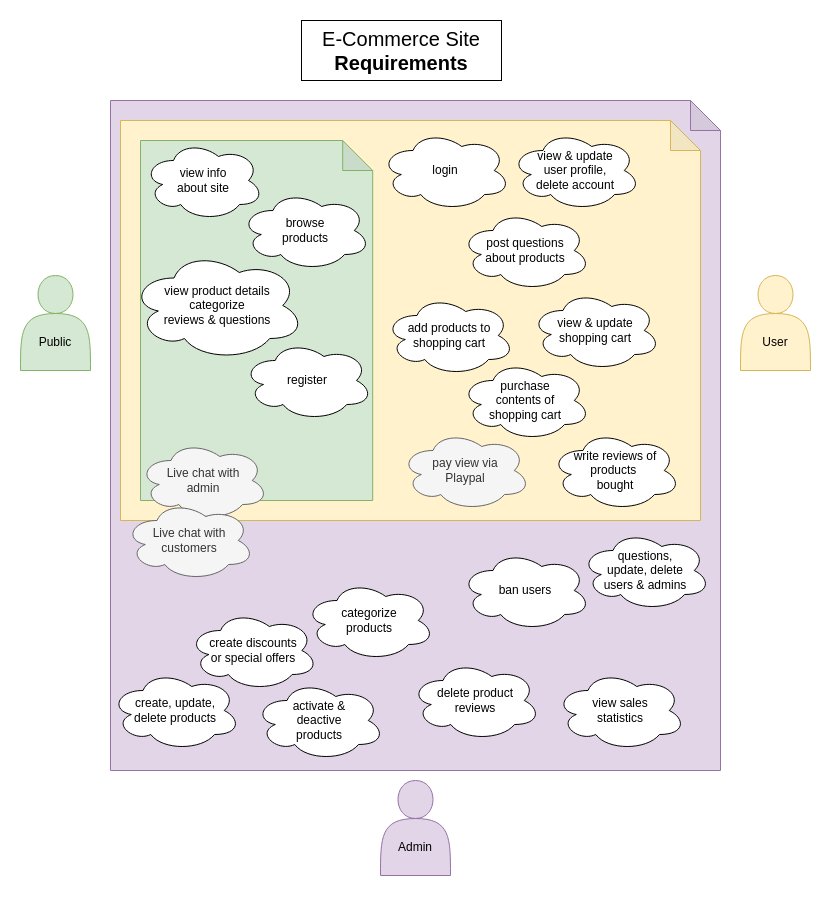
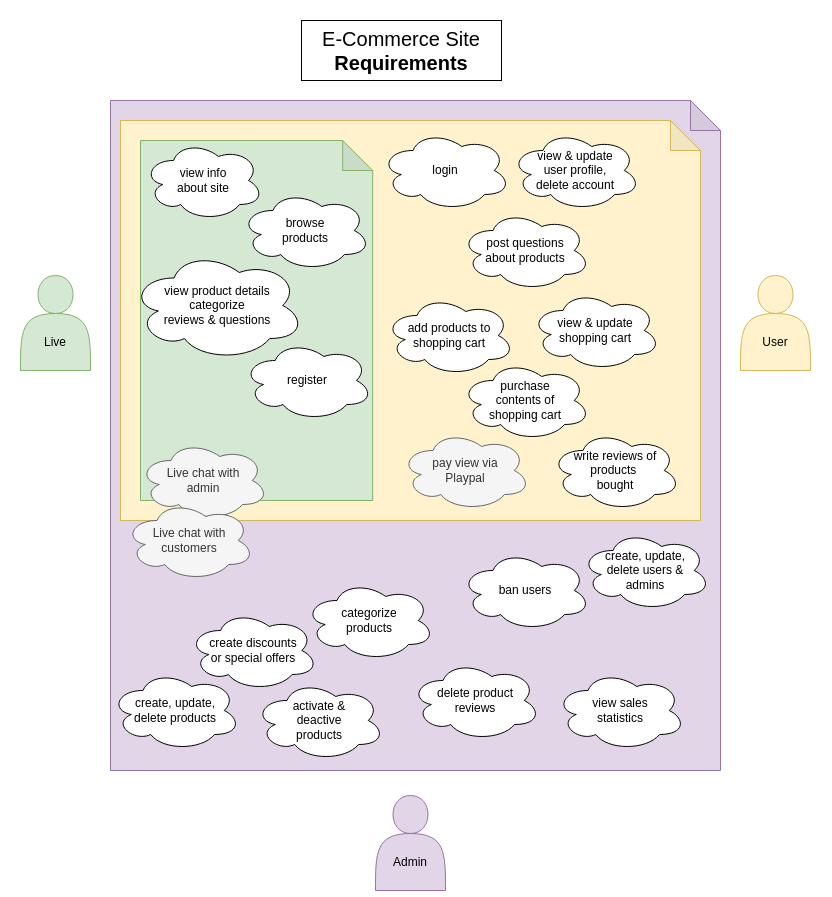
node "Public": label "Public" -> "Live"
node "questions, update, delete users & admins": label "questions, update, delete users & admins" -> "create, update, delete users & admins"
node "Admin": moved (416, 828) -> (411, 843)
